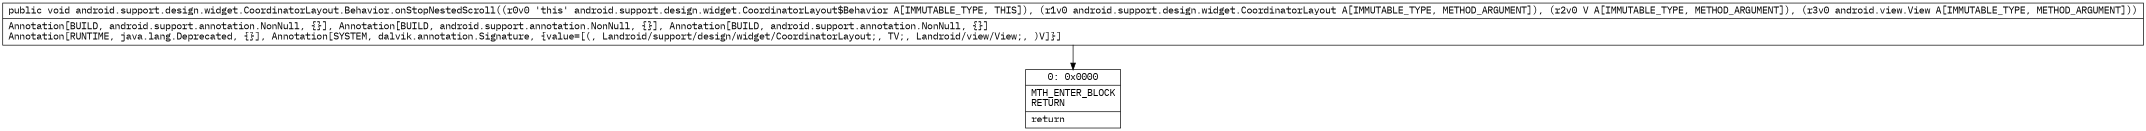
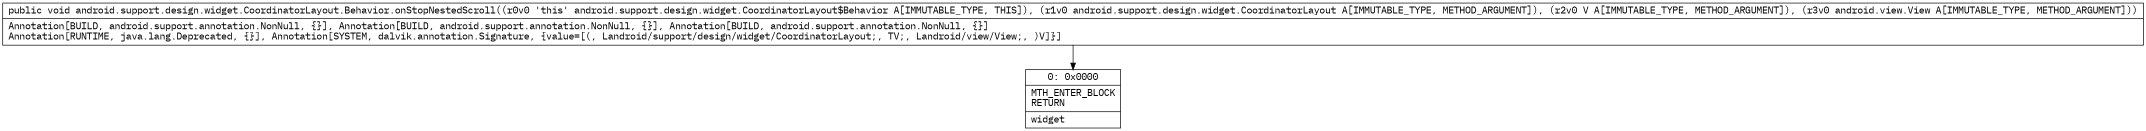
node "0: 0x0000": text "return" -> "widget"
